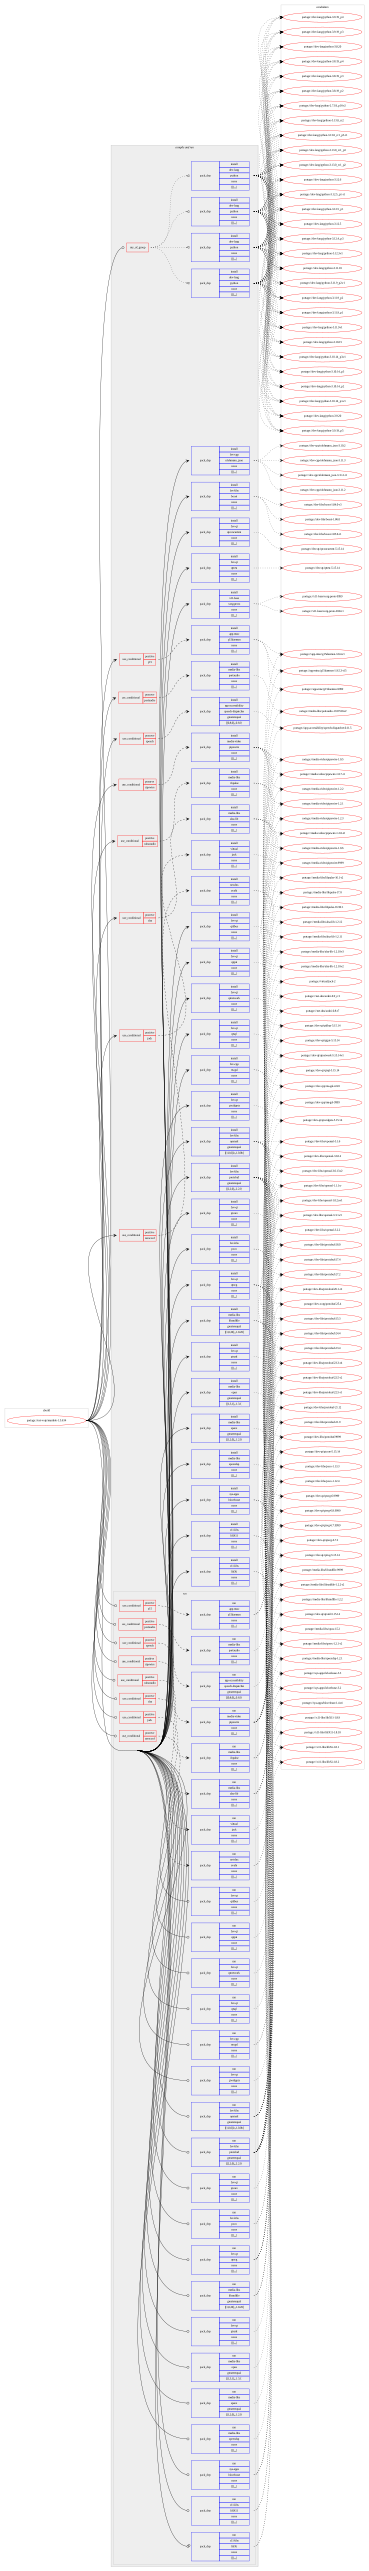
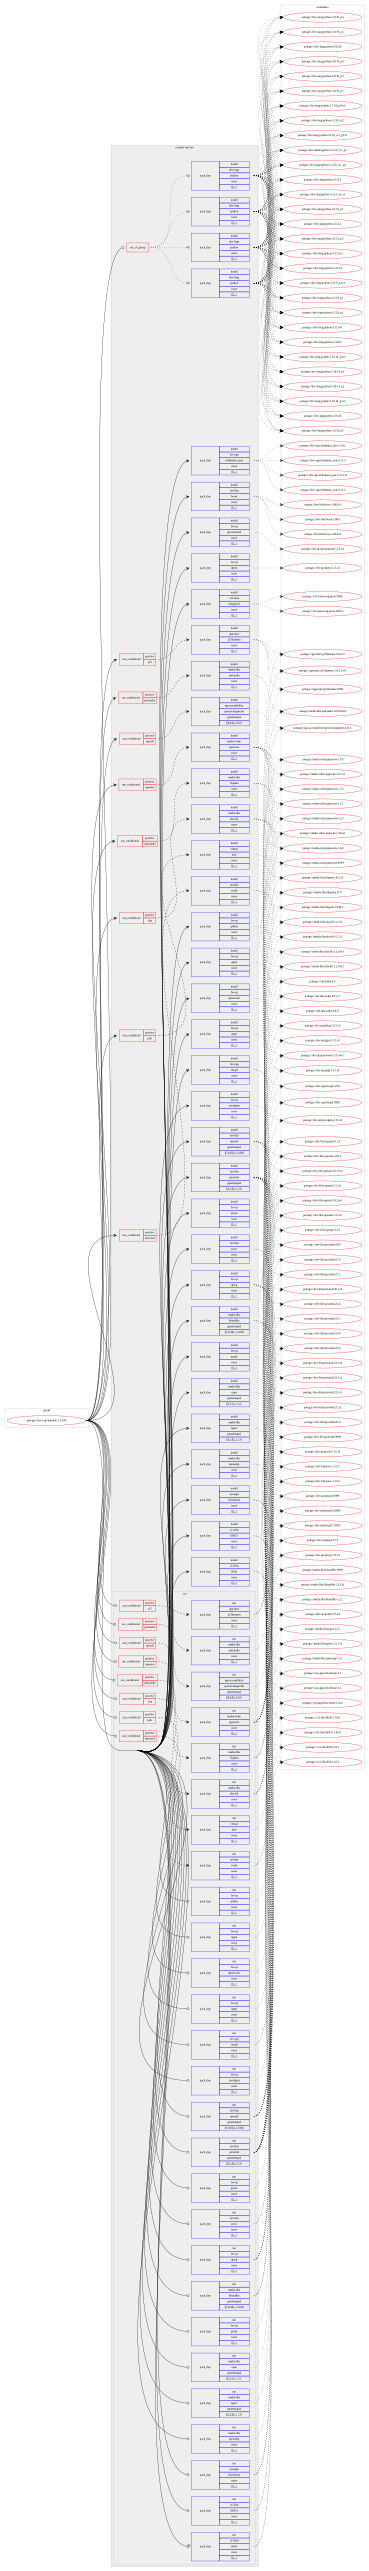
node "portage://dev-lang/python-3.13.0_rc1_p3": label "portage://dev-lang/python-3.13.0_rc1_p3" -> "portage://dev-media/python-3.13.0_rc1_p3"
node "portage://dev-xorg/protobuf-25.4": label "portage://dev-xorg/protobuf-25.4" -> "portage://dev-libs/protobuf-25.4"
